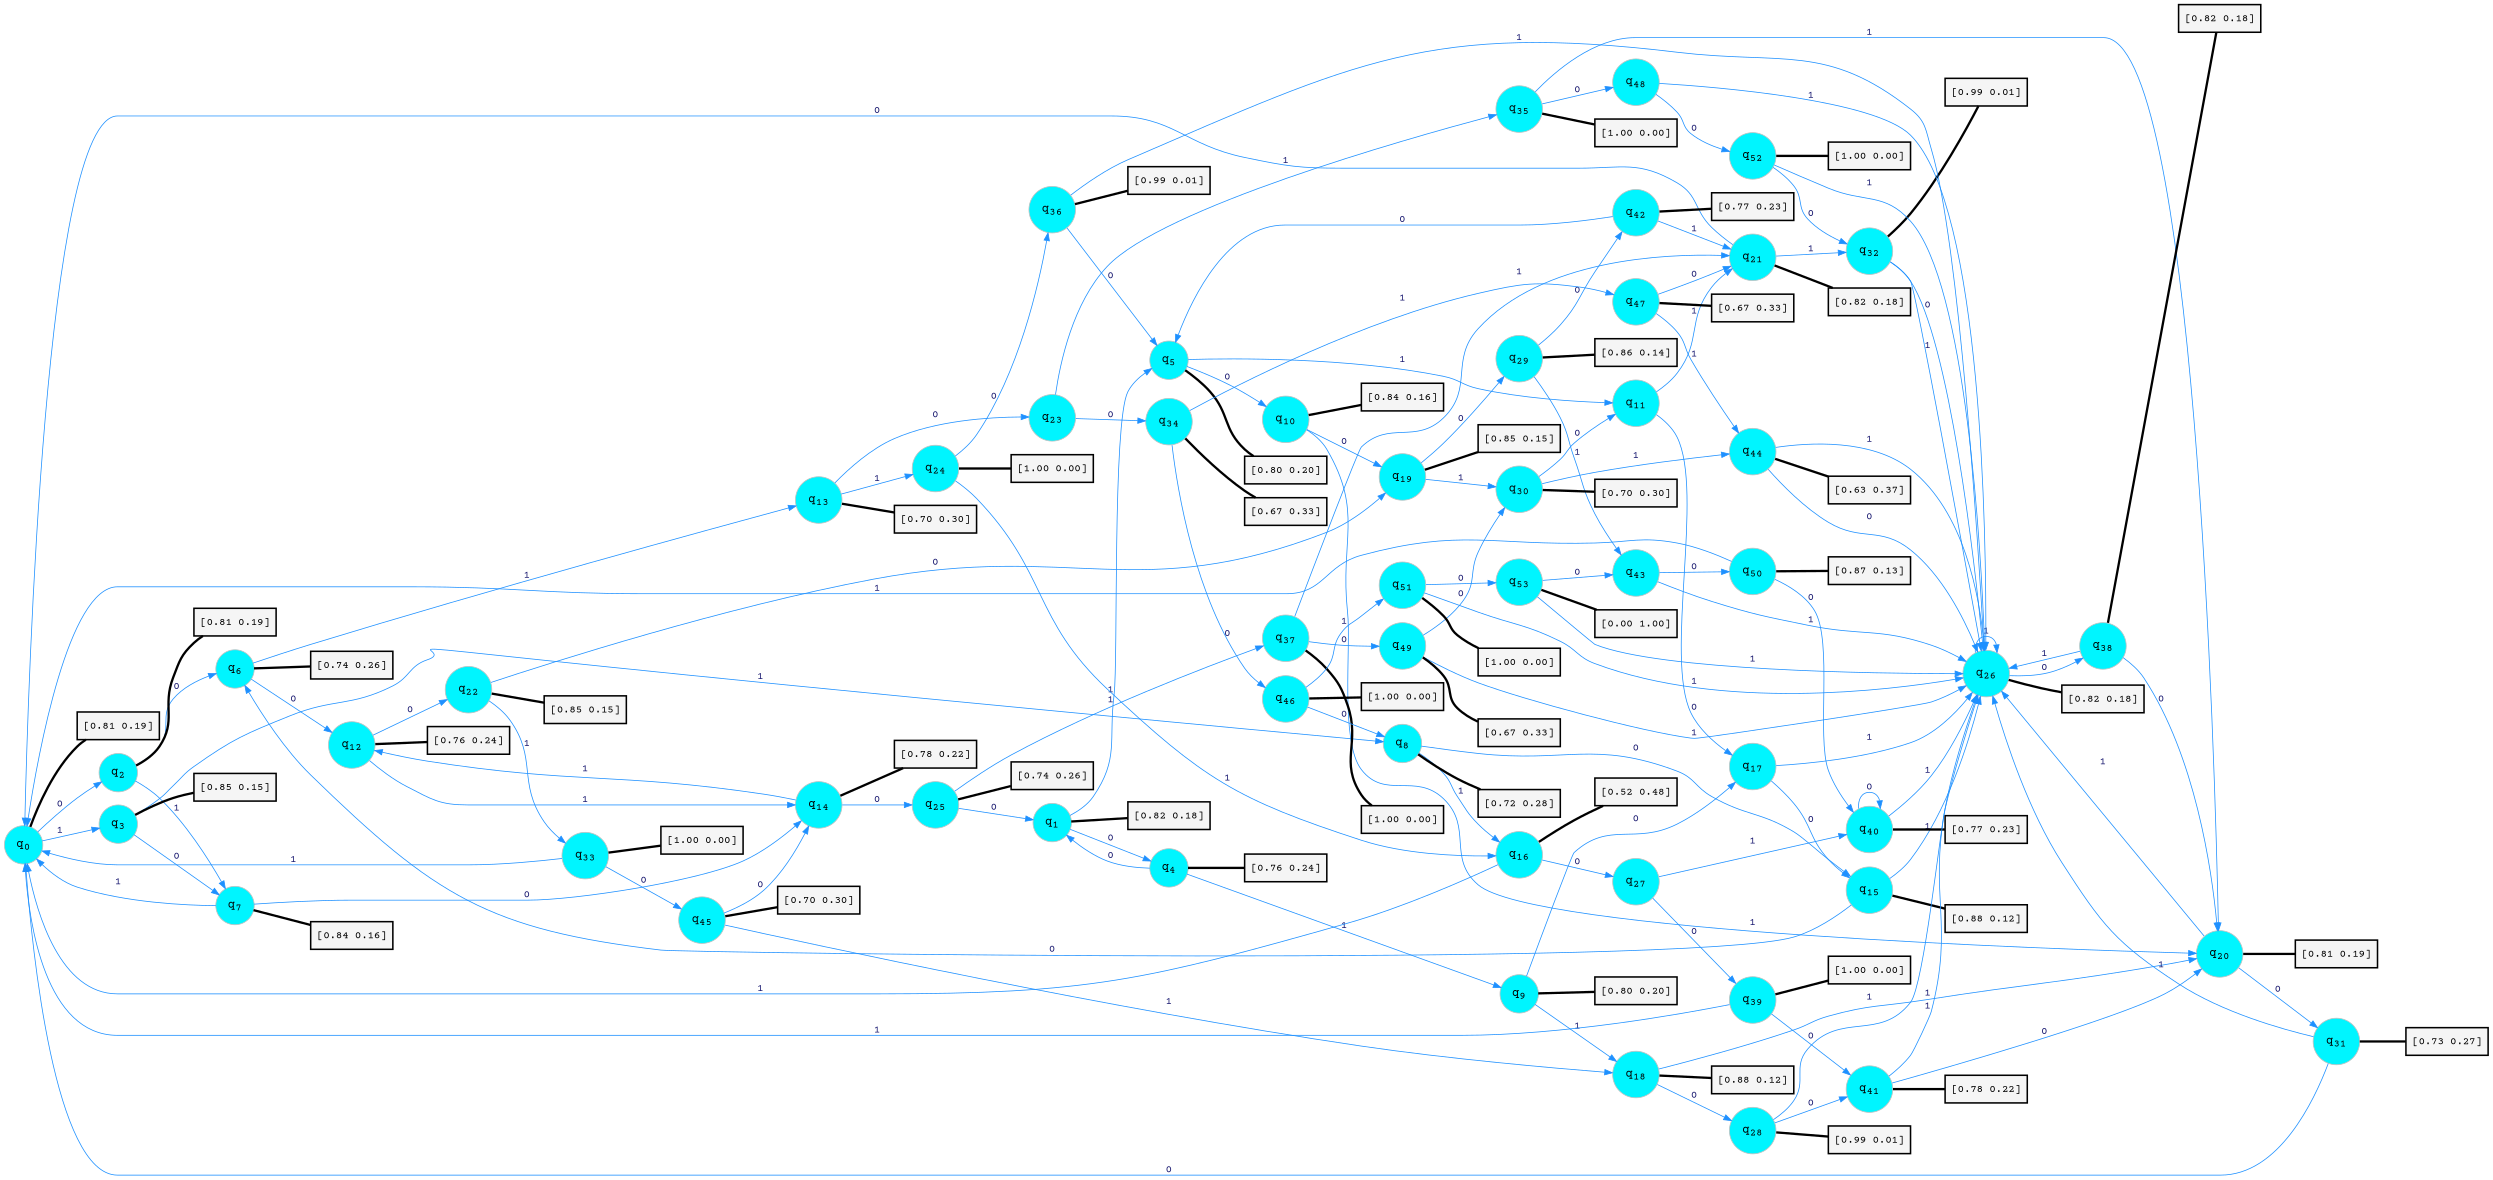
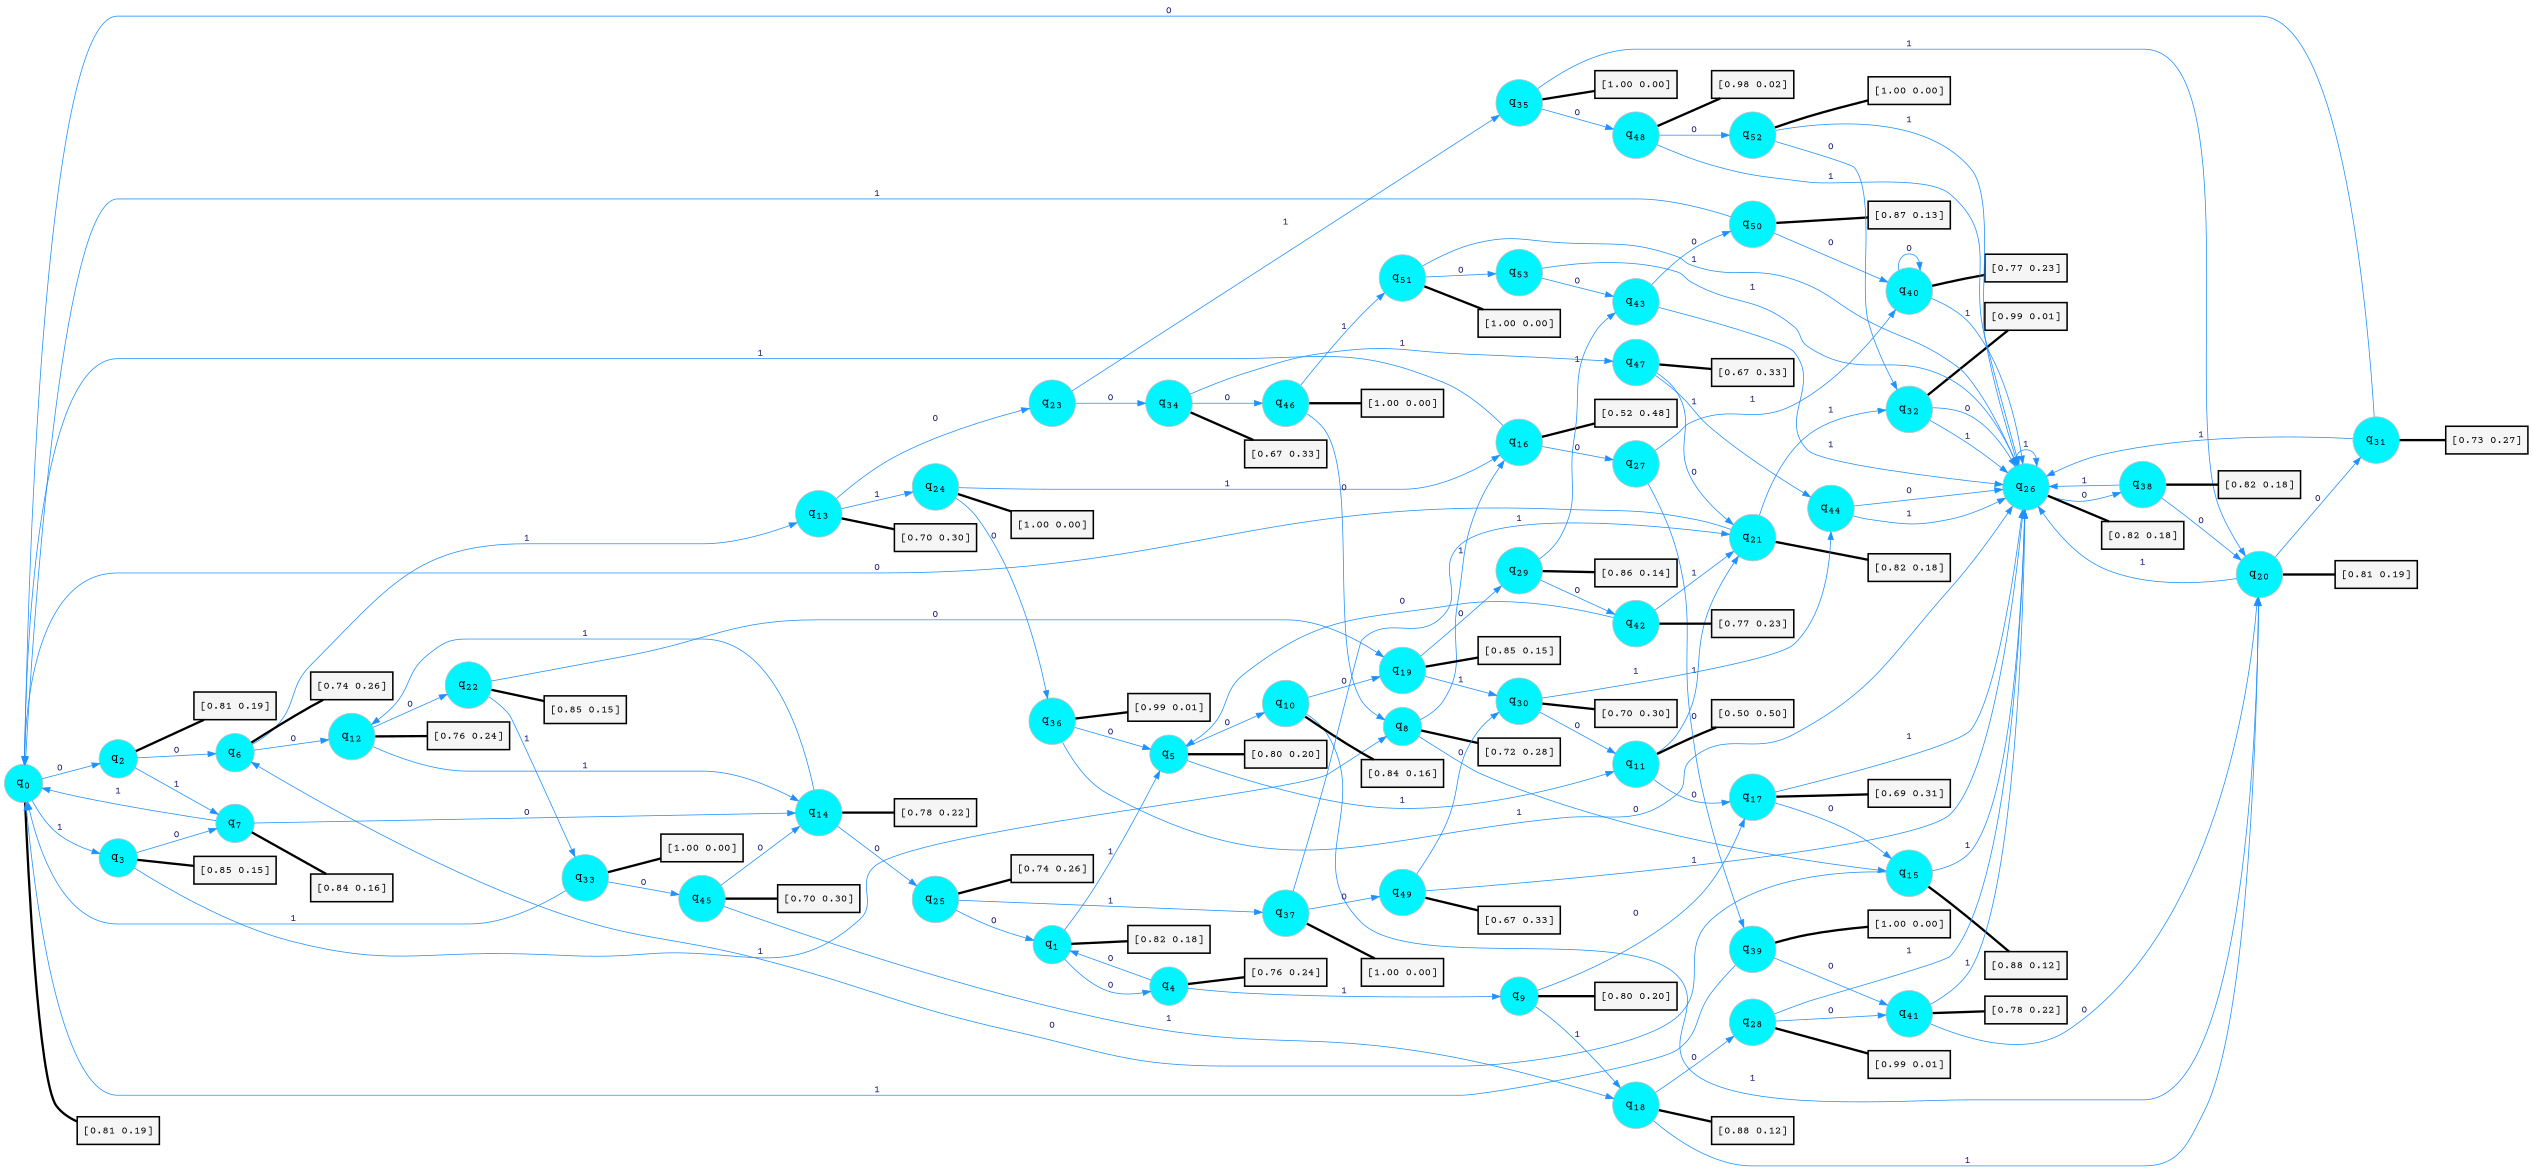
node "[0.98 0.02]": added
node "[0.63 0.37]": removed
node "[0.00 1.00]": removed
node "[0.50 0.50]": added
node "[0.69 0.31]": added
